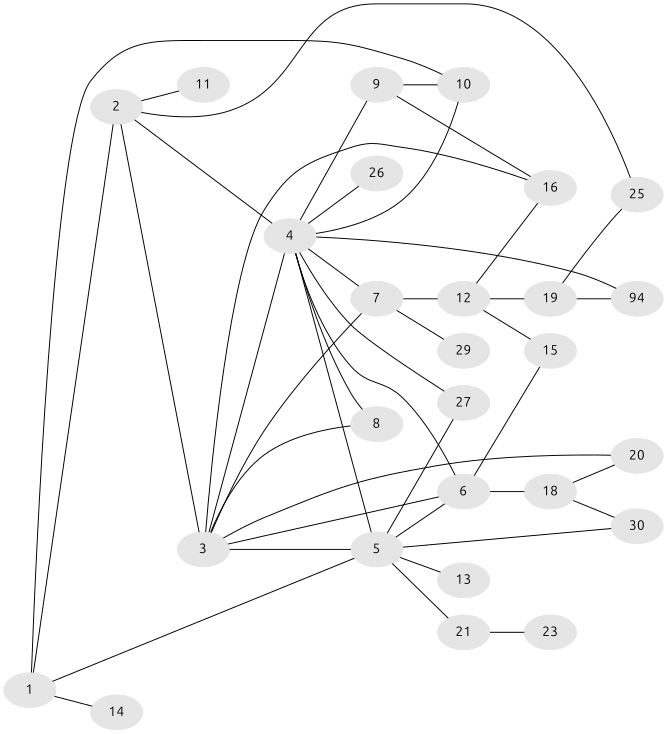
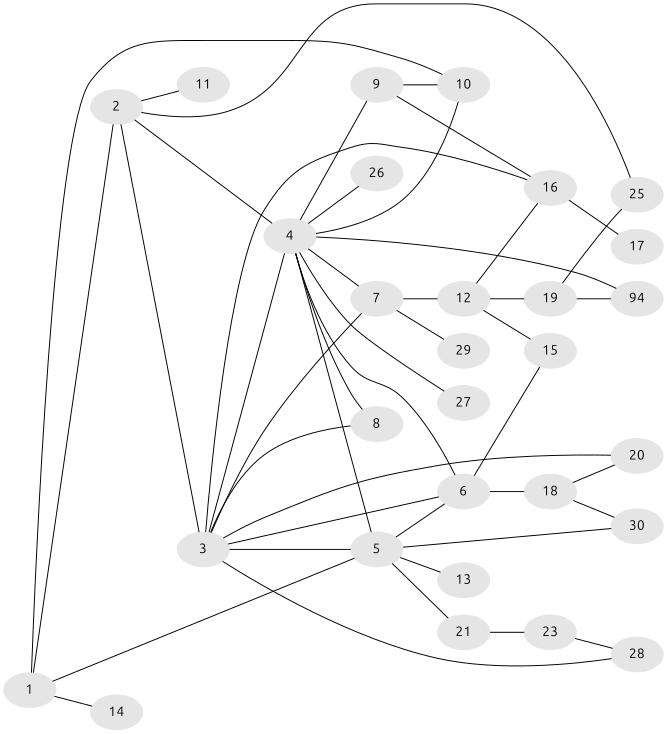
node "17": added
edge "27" -- "5": removed
node "28": added
